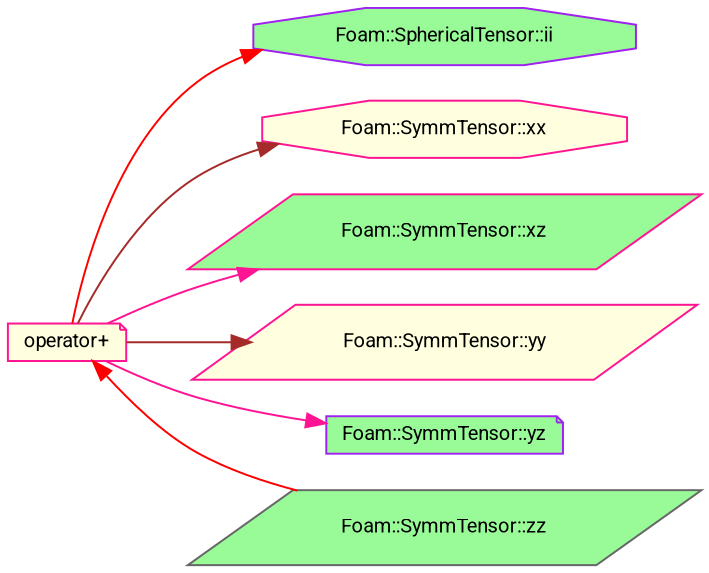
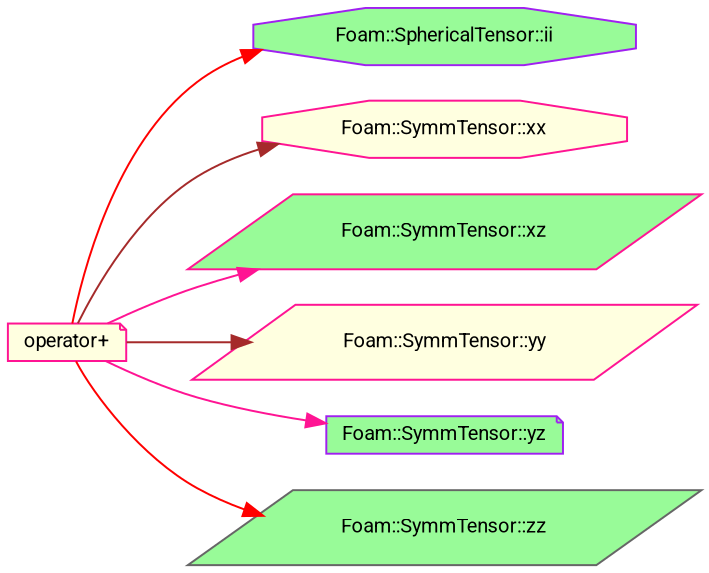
edge "Foam::SymmTensor::zz" -> "operator+": reversed
